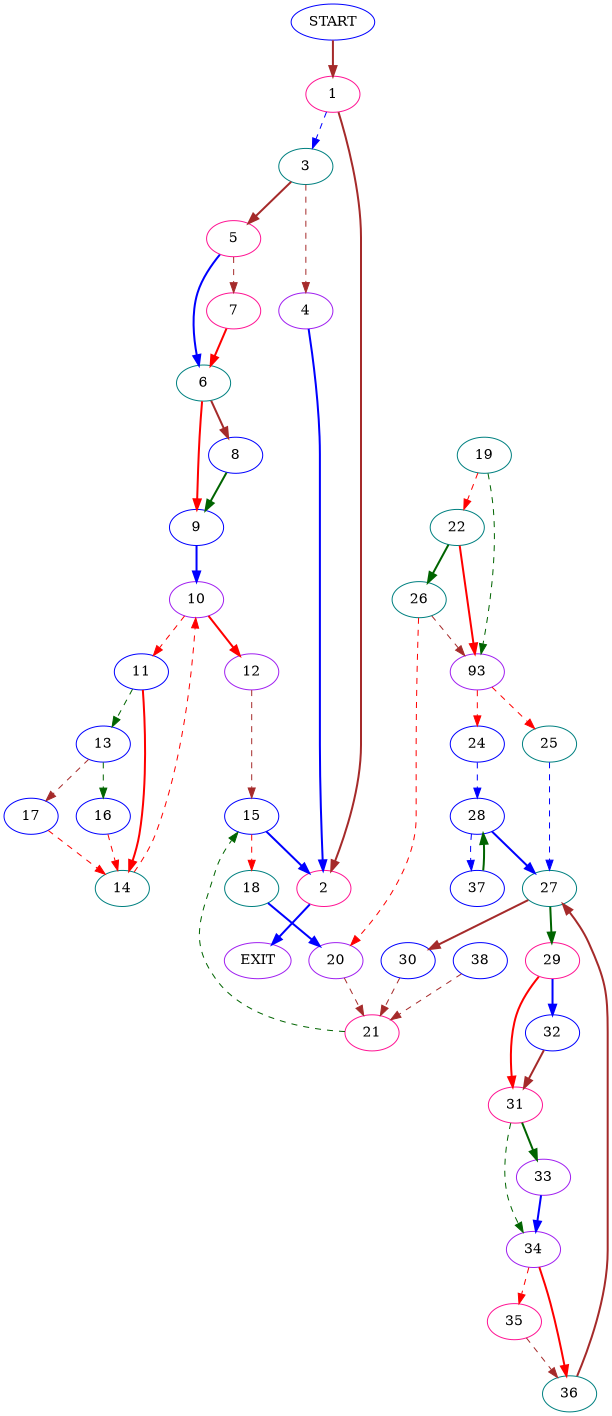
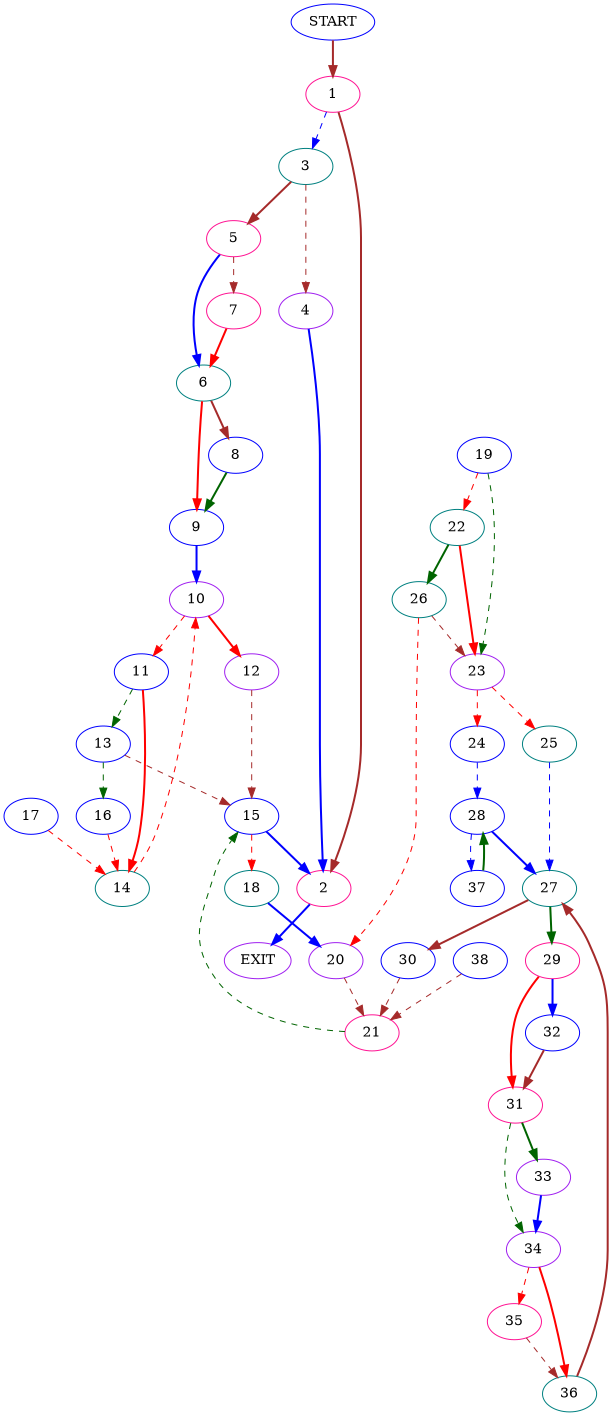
node "19": color teal -> blue
node "93": label "93" -> "23"
edge "13" -> "17": now "13" -> "15"
